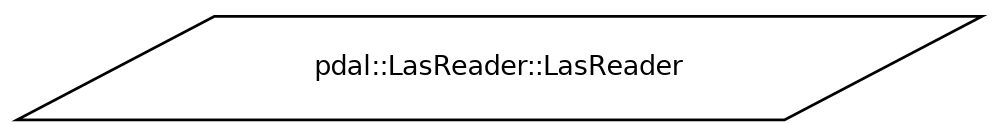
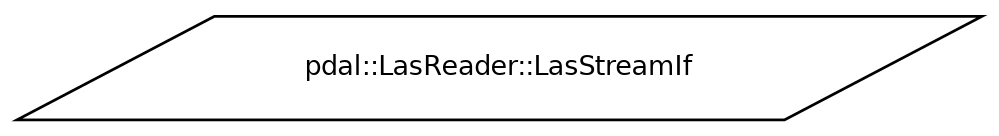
node "pdal::LasReader::LasReader": label "pdal::LasReader::LasReader" -> "pdal::LasReader::LasStreamIf"
